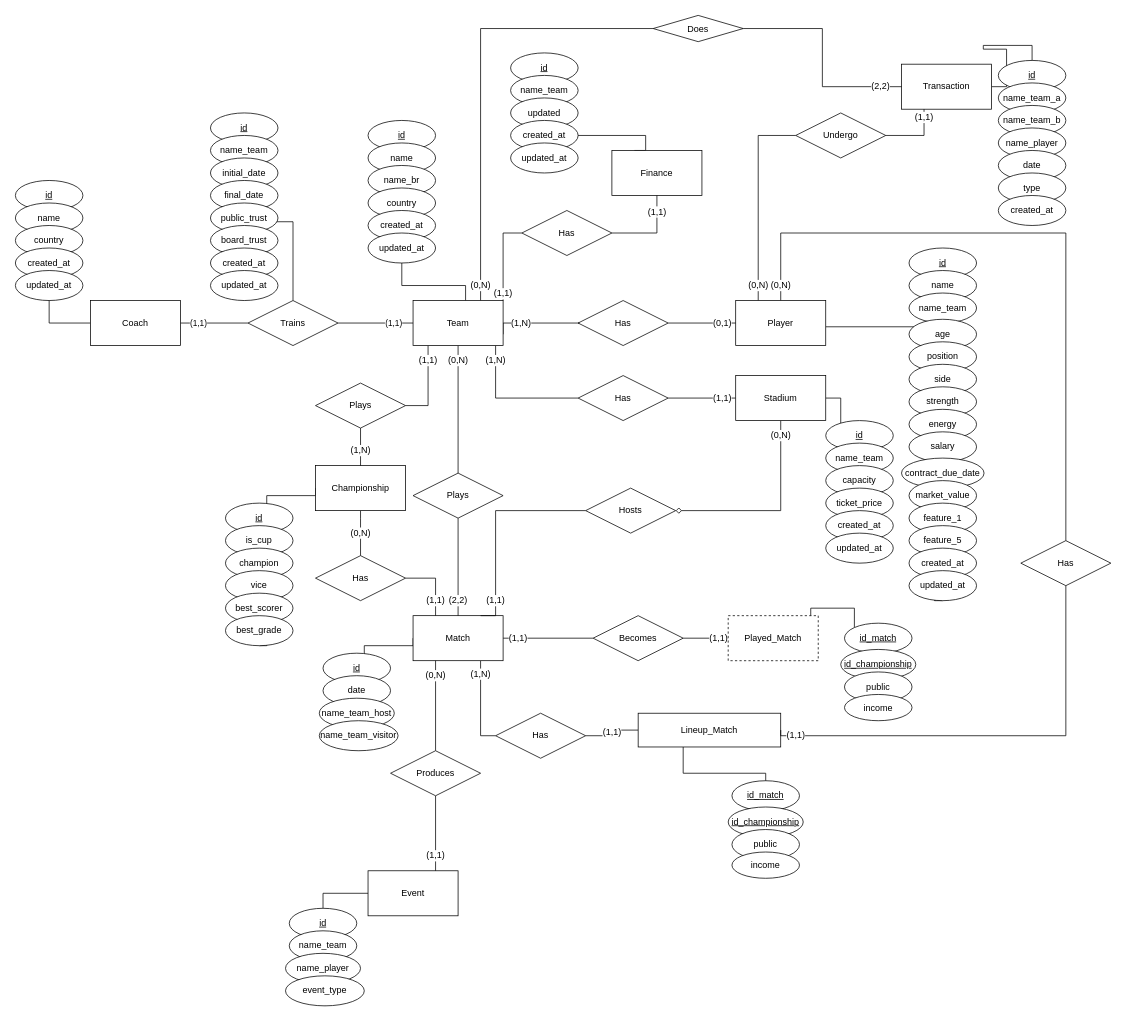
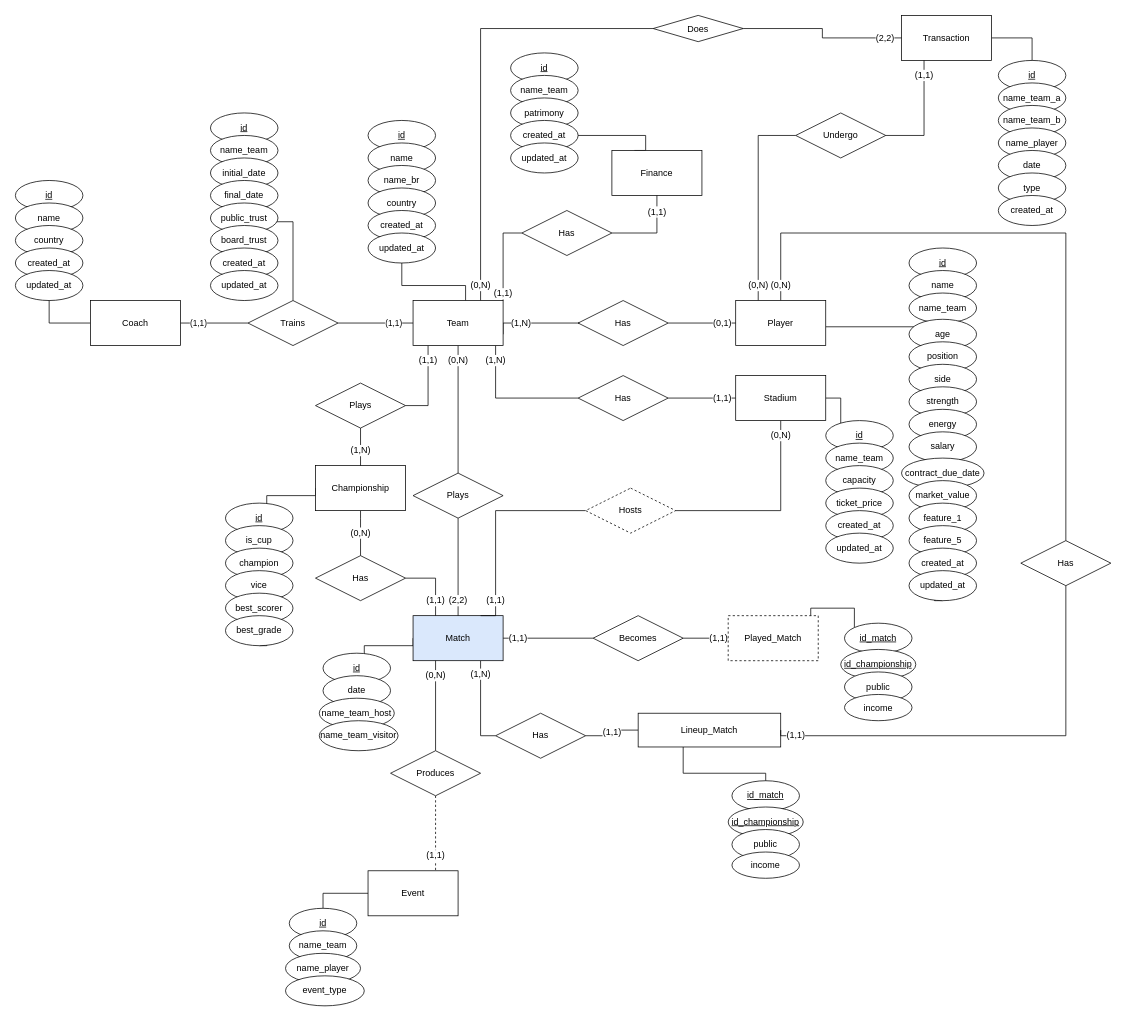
node "Transaction": moved (946, 87) -> (946, 38)
node "updated": label "updated" -> "patrimony"
node "Hosts": style solid -> dashed
edge "Stadium" -> "Hosts": arrowhead diamond -> none
node "Match": fillcolor #ffffff -> #dae8fc
edge "Produces" -- "Event": style solid -> dashed
